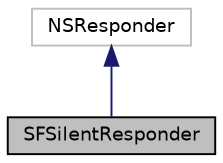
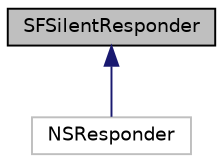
edge "SFSilentResponder" -> "NSResponder": reversed
